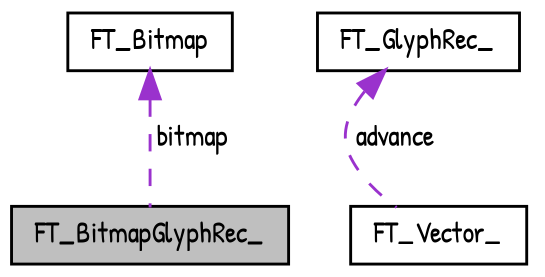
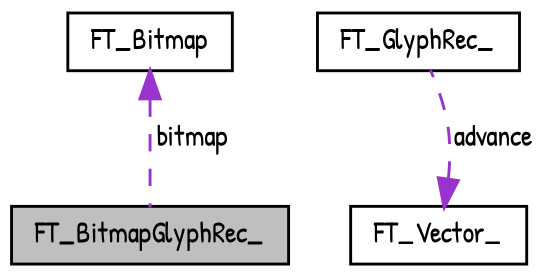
edge "FT_Vector_" -> "FT_GlyphRec_": reversed
